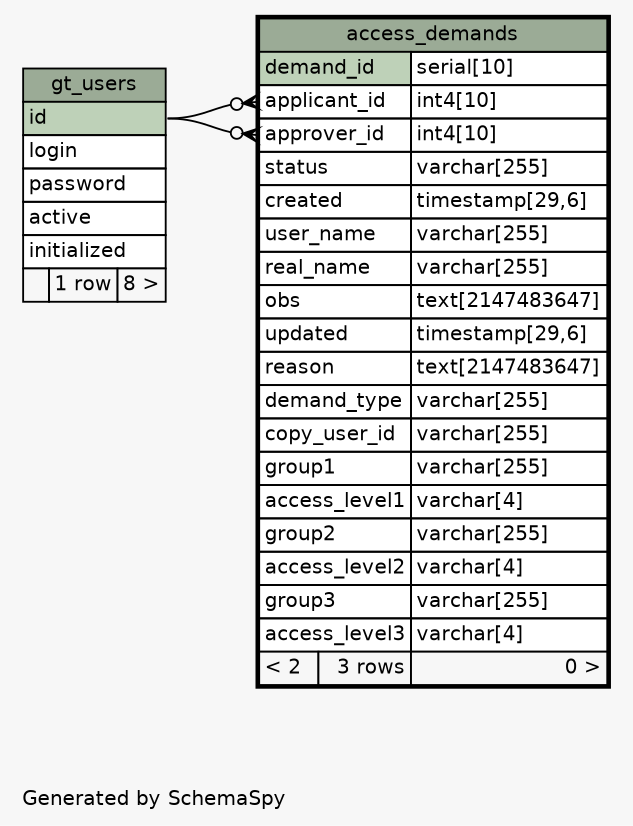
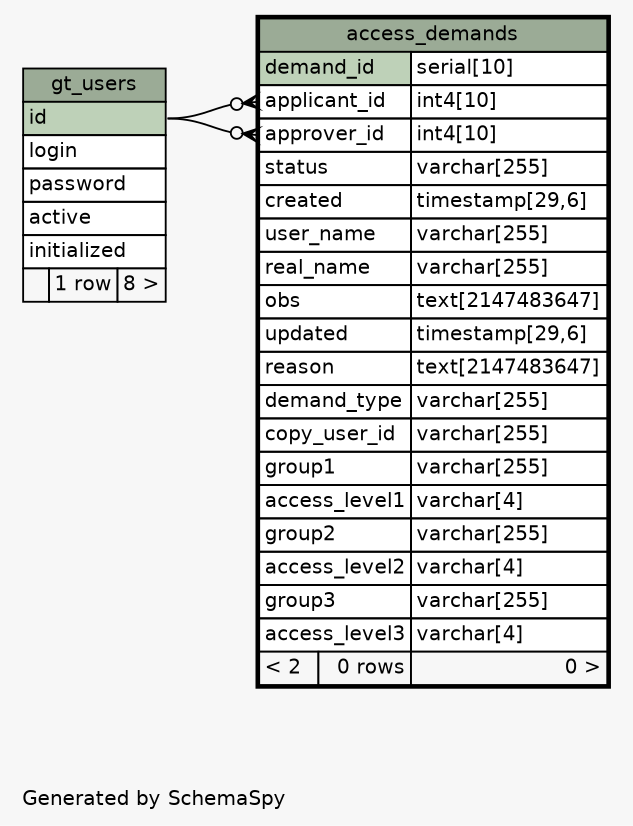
node "access_demands": text "3 rows" -> "0 rows"
